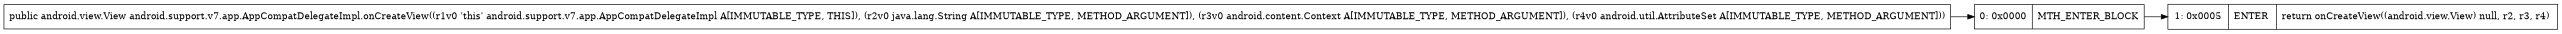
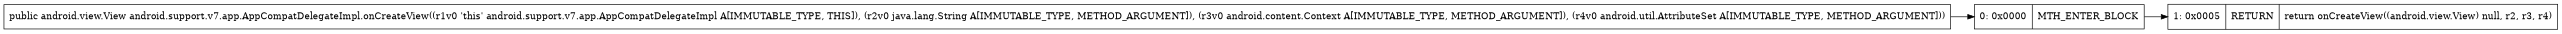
node "1: 0x0005": text "ENTER" -> "RETURN"
